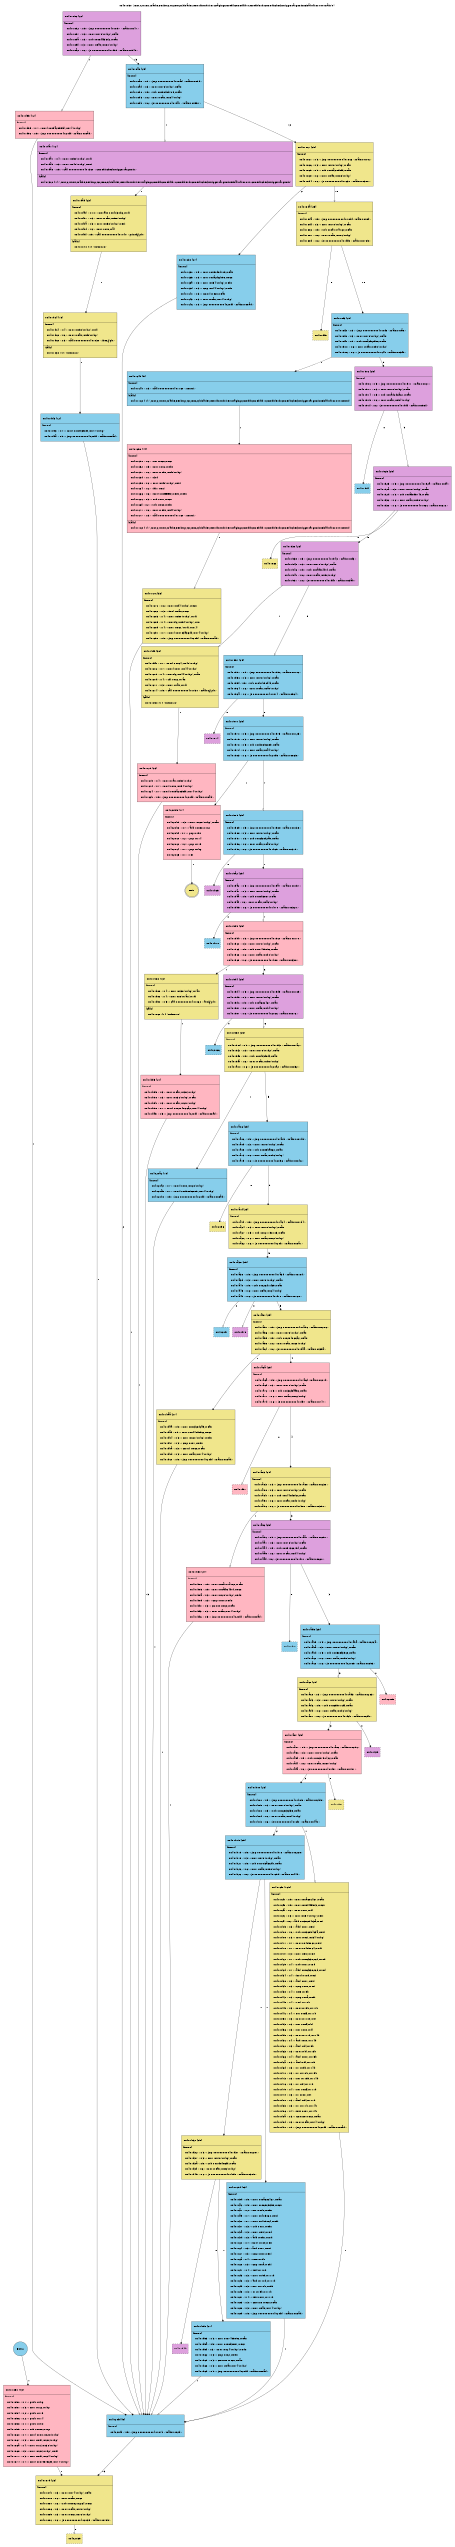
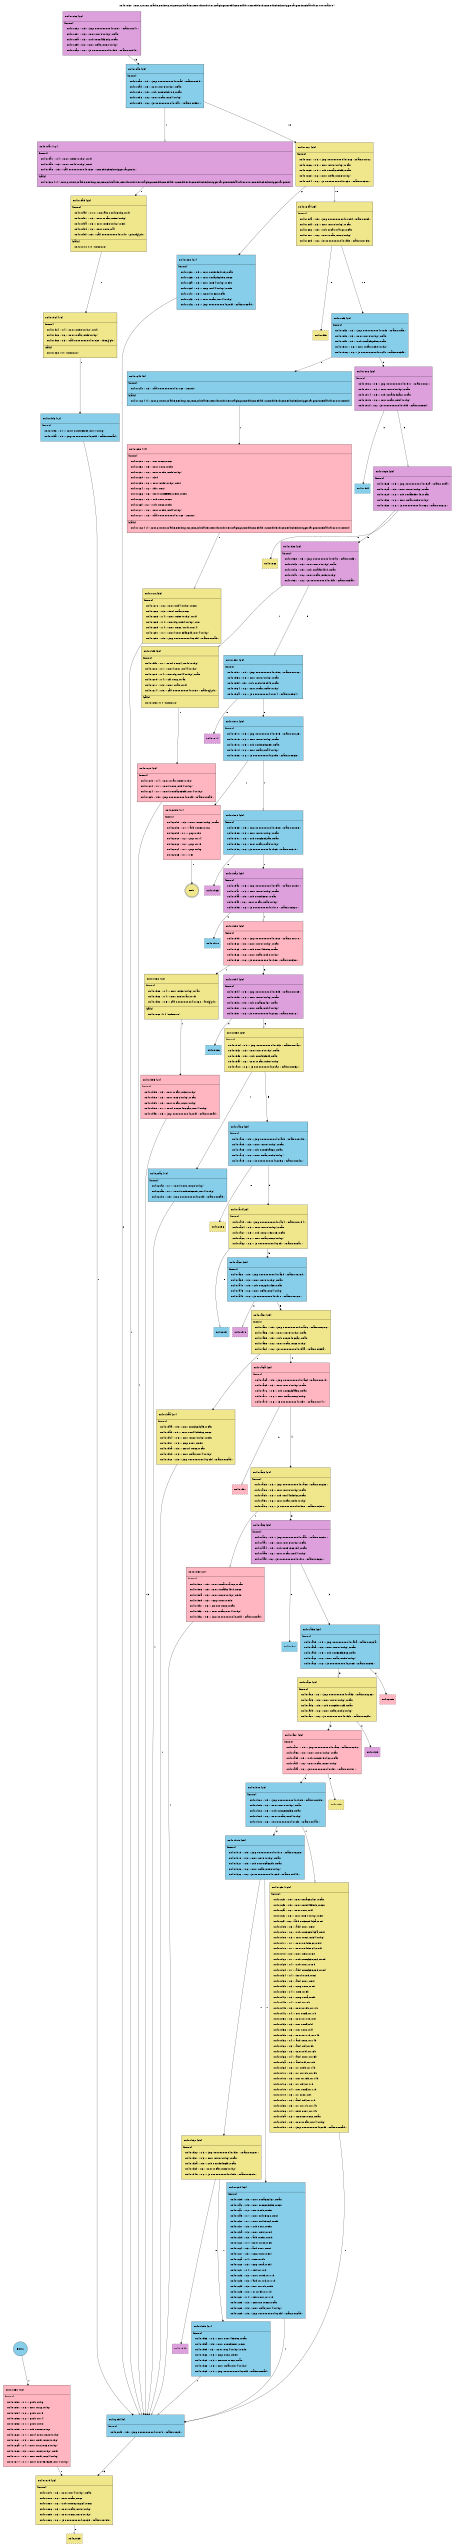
node "0x401d95 [12]": removed
edge "0x401a38 [25]" -> "0x4020f1": now "0x401a1f [25]" -> "0x4020f1"
